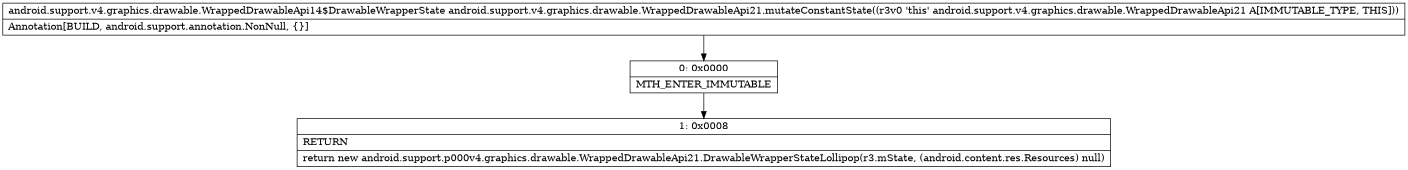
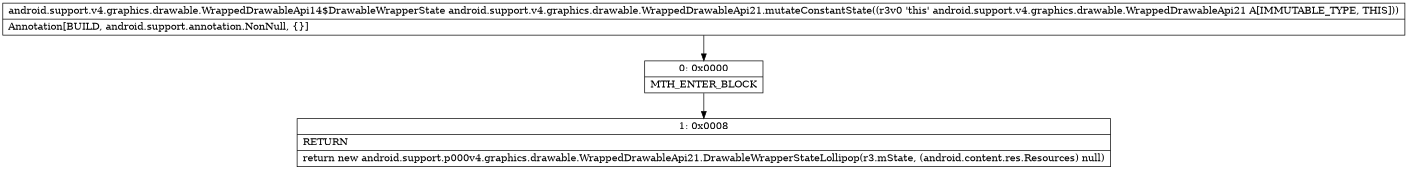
node "0: 0x0000": text "MTH_ENTER_IMMUTABLE" -> "MTH_ENTER_BLOCK"
